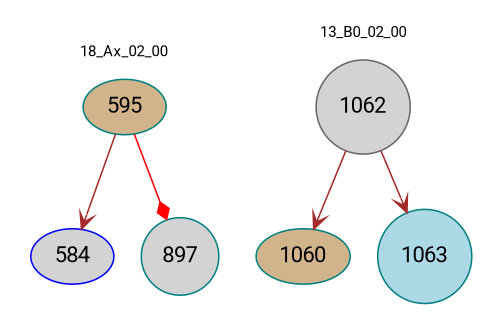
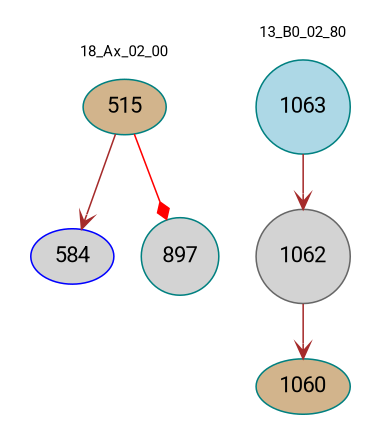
cluster "13_B0_02_00": label "13_B0_02_00" -> "13_B0_02_80"
node "595": label "595" -> "515"
edge "1062" -> "1063": reversed
